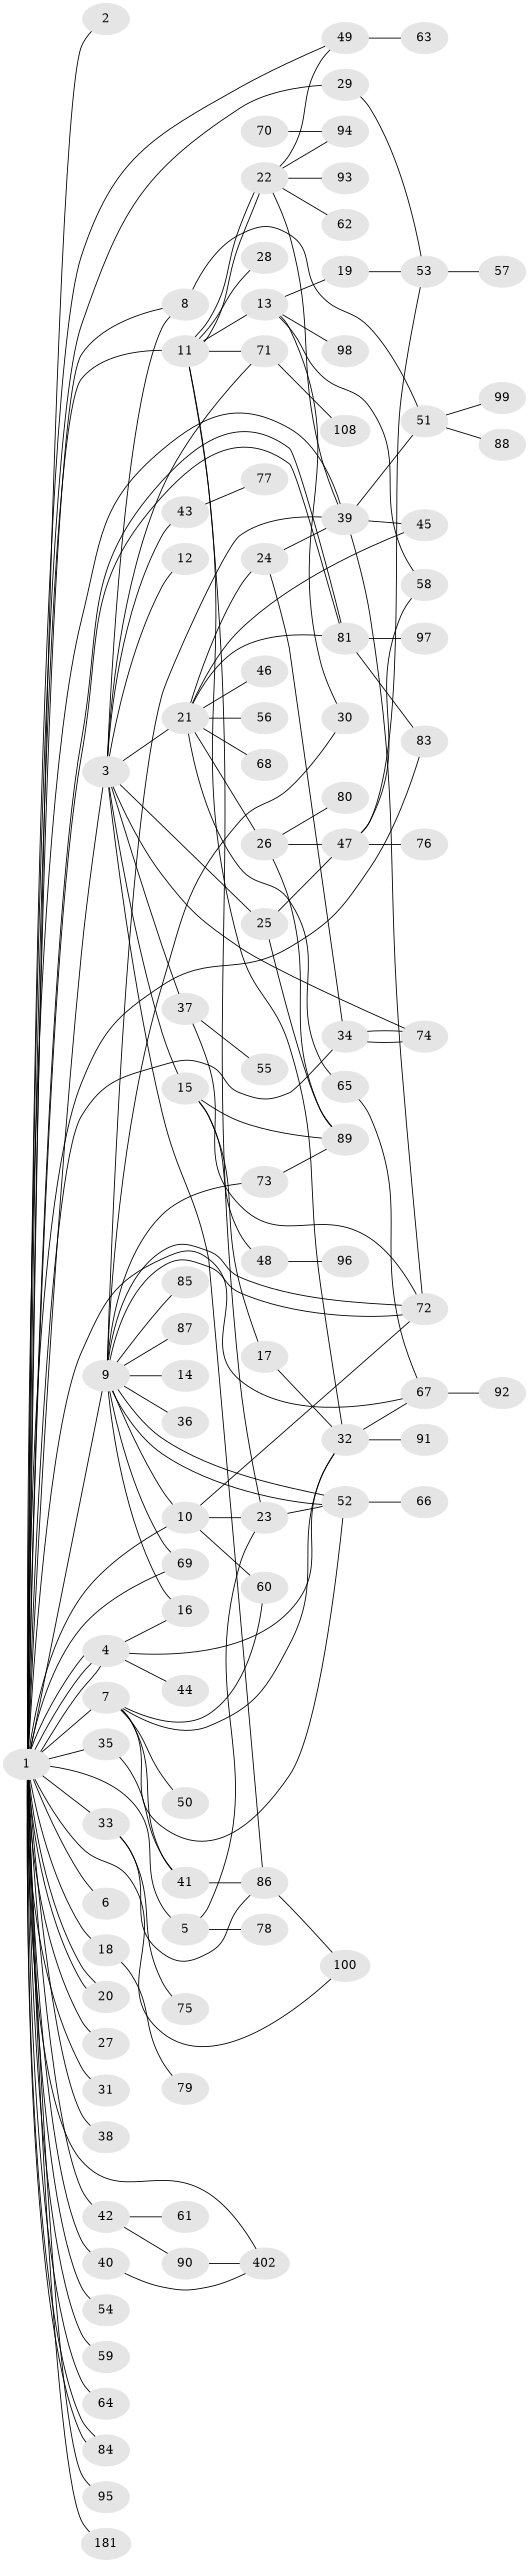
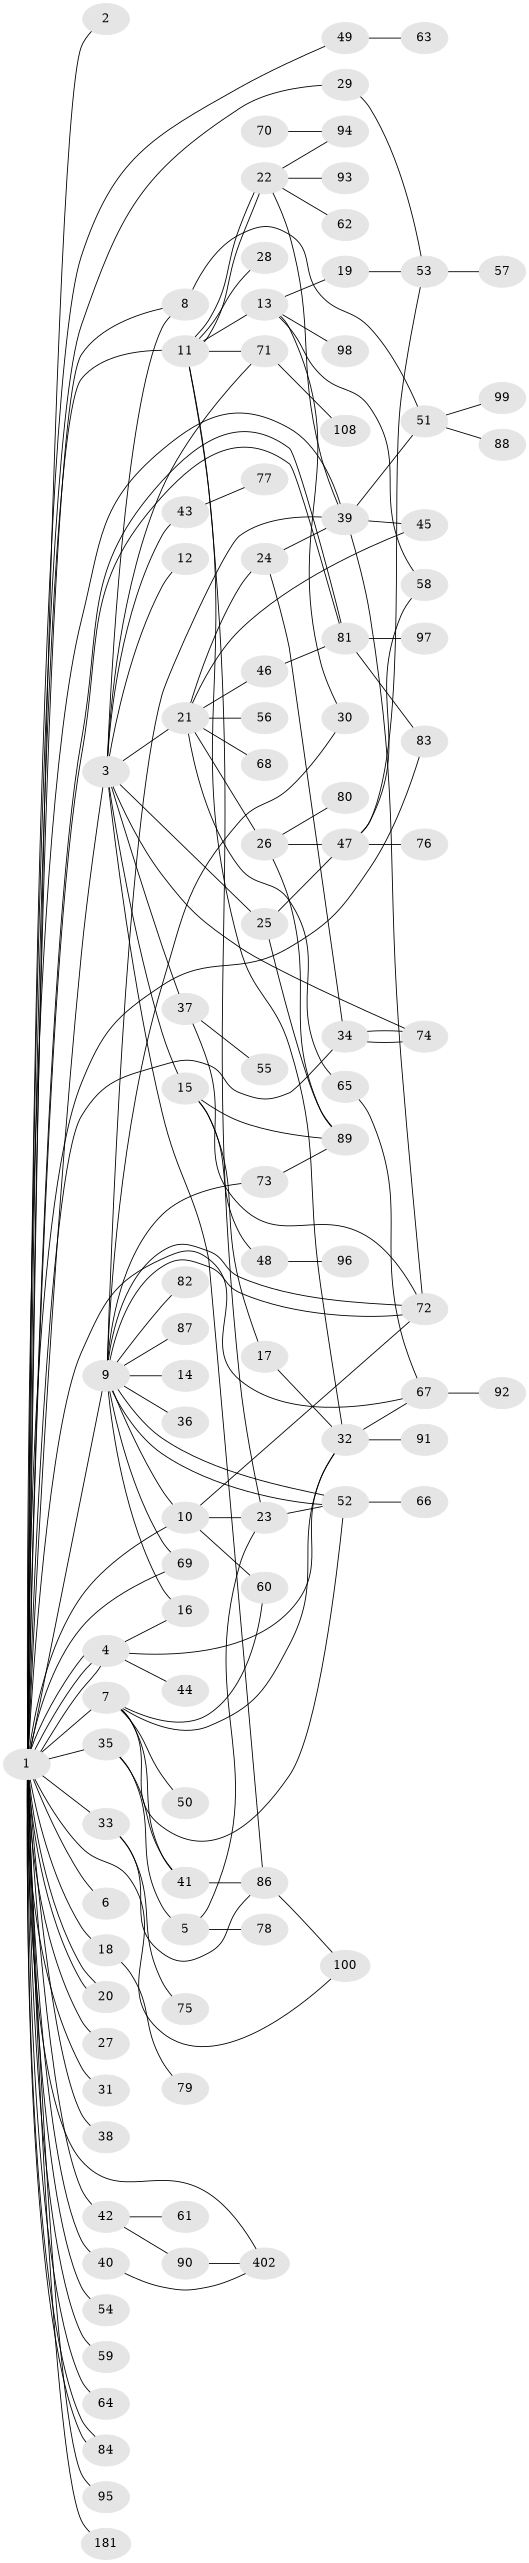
edge "49" -- "22": removed
edge "81" -- "21": now "81" -- "46"
node "85": label "85" -> "82"
edge "1" -- "5": now "35" -- "5"
